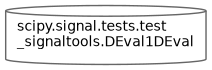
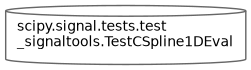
node "scipy.signal.tests.test _signaltools.DEval1DEval": label "scipy.signal.tests.test _signaltools.DEval1DEval" -> "scipy.signal.tests.test _signaltools.TestCSpline1DEval"
